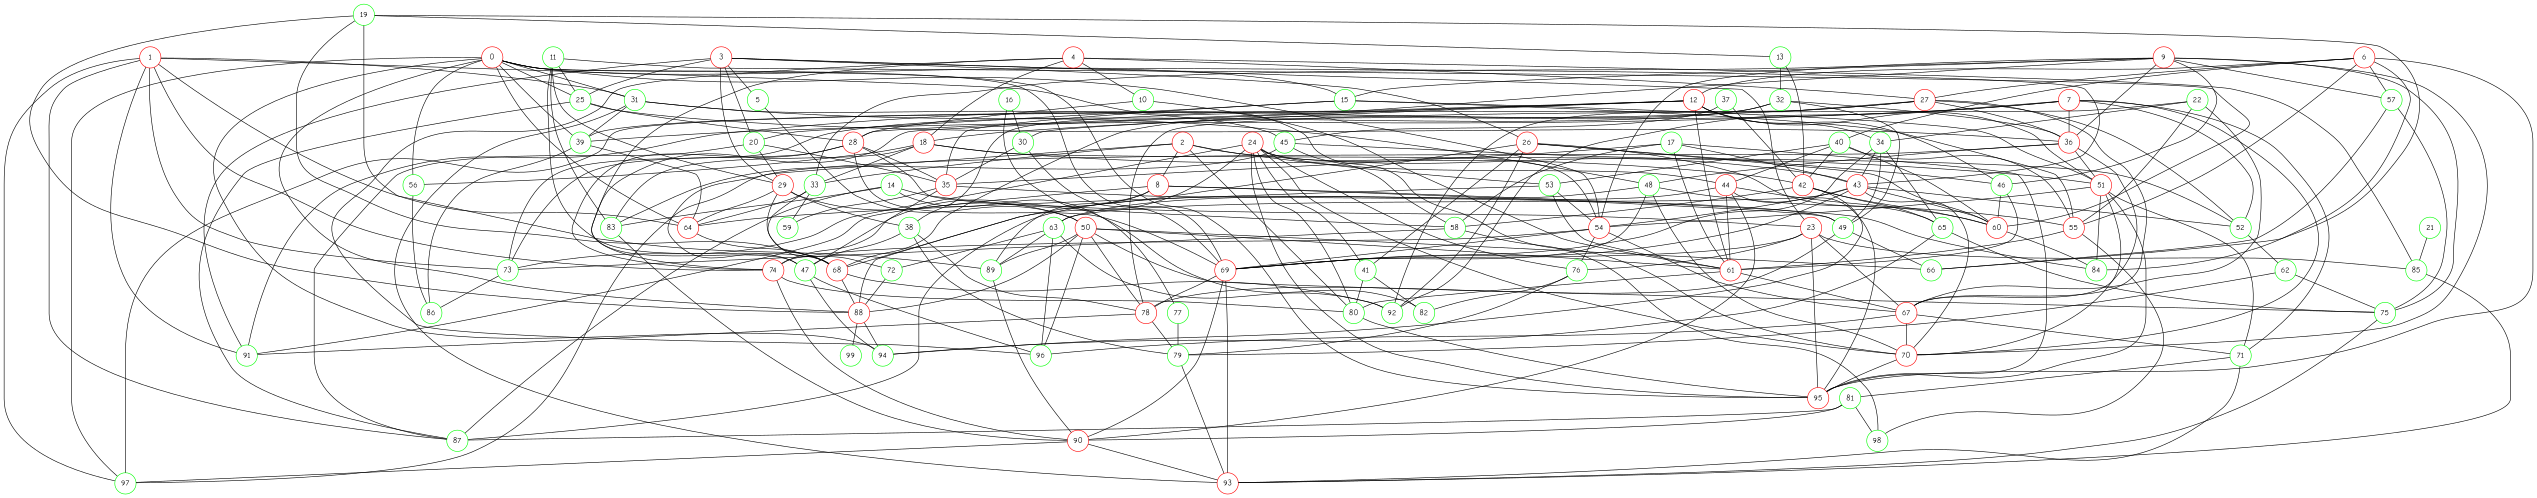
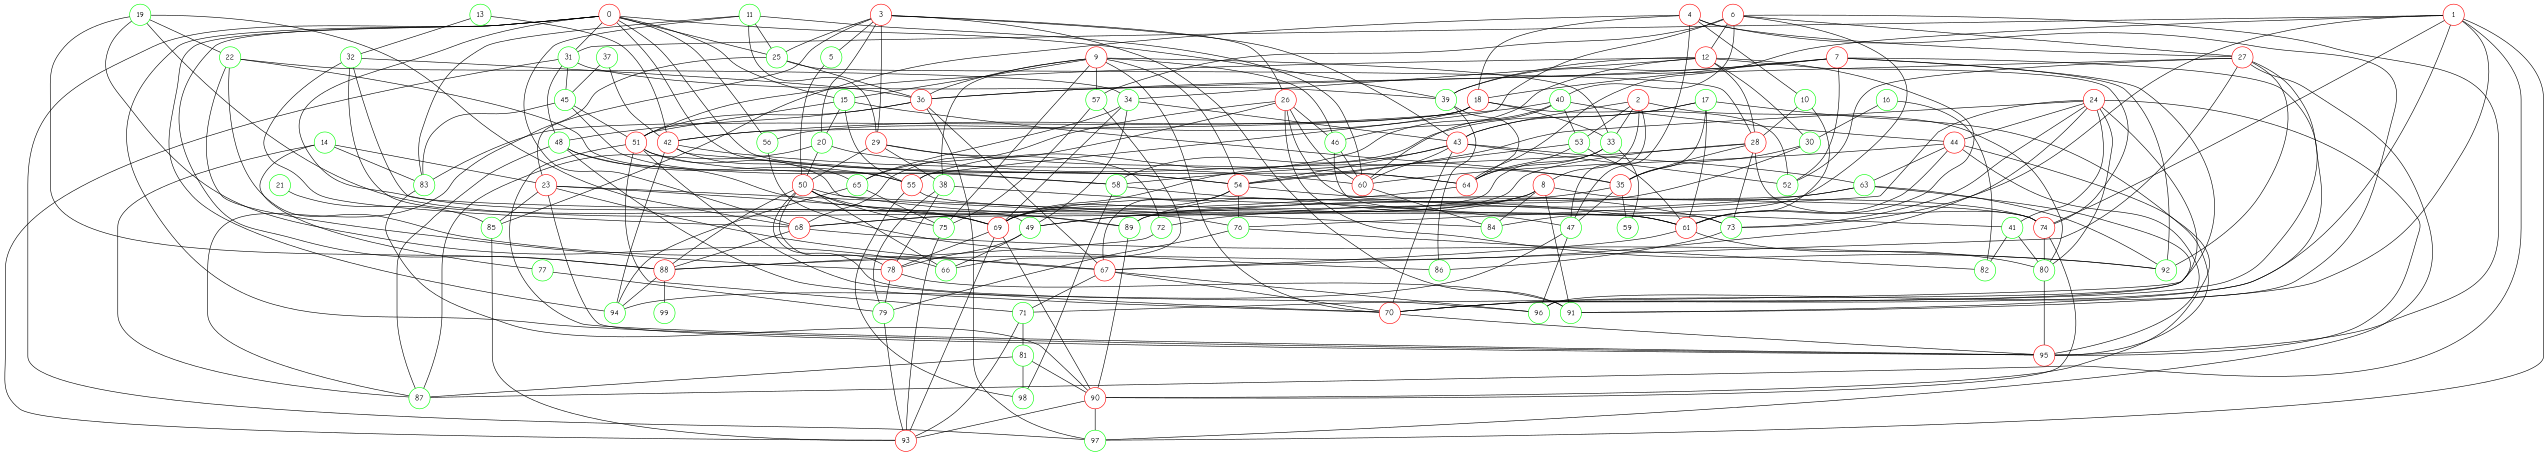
edge "19" -- "13": now "19" -- "22"
edge "20" -- "29": now "20" -- "50"
node "62": removed
